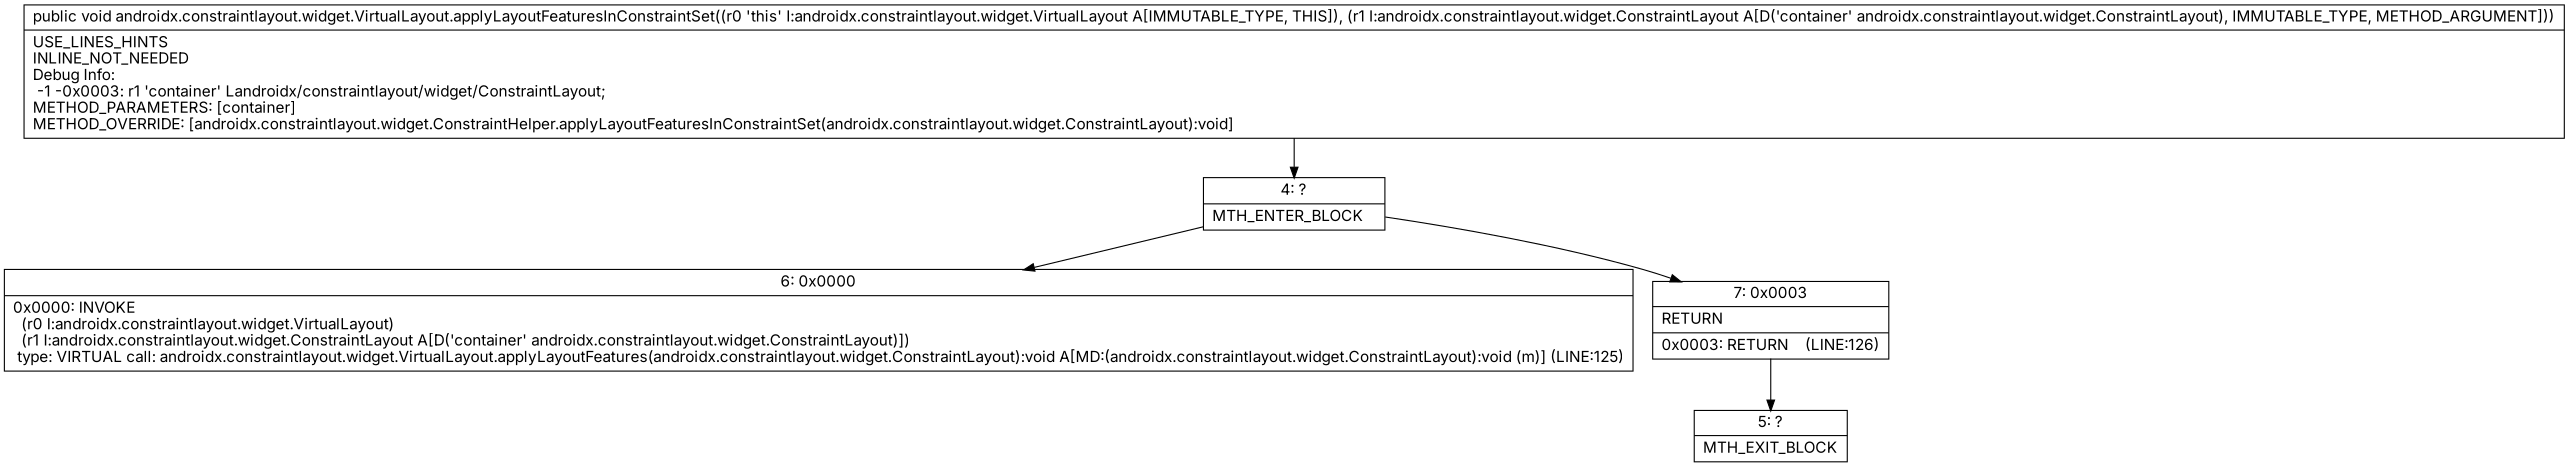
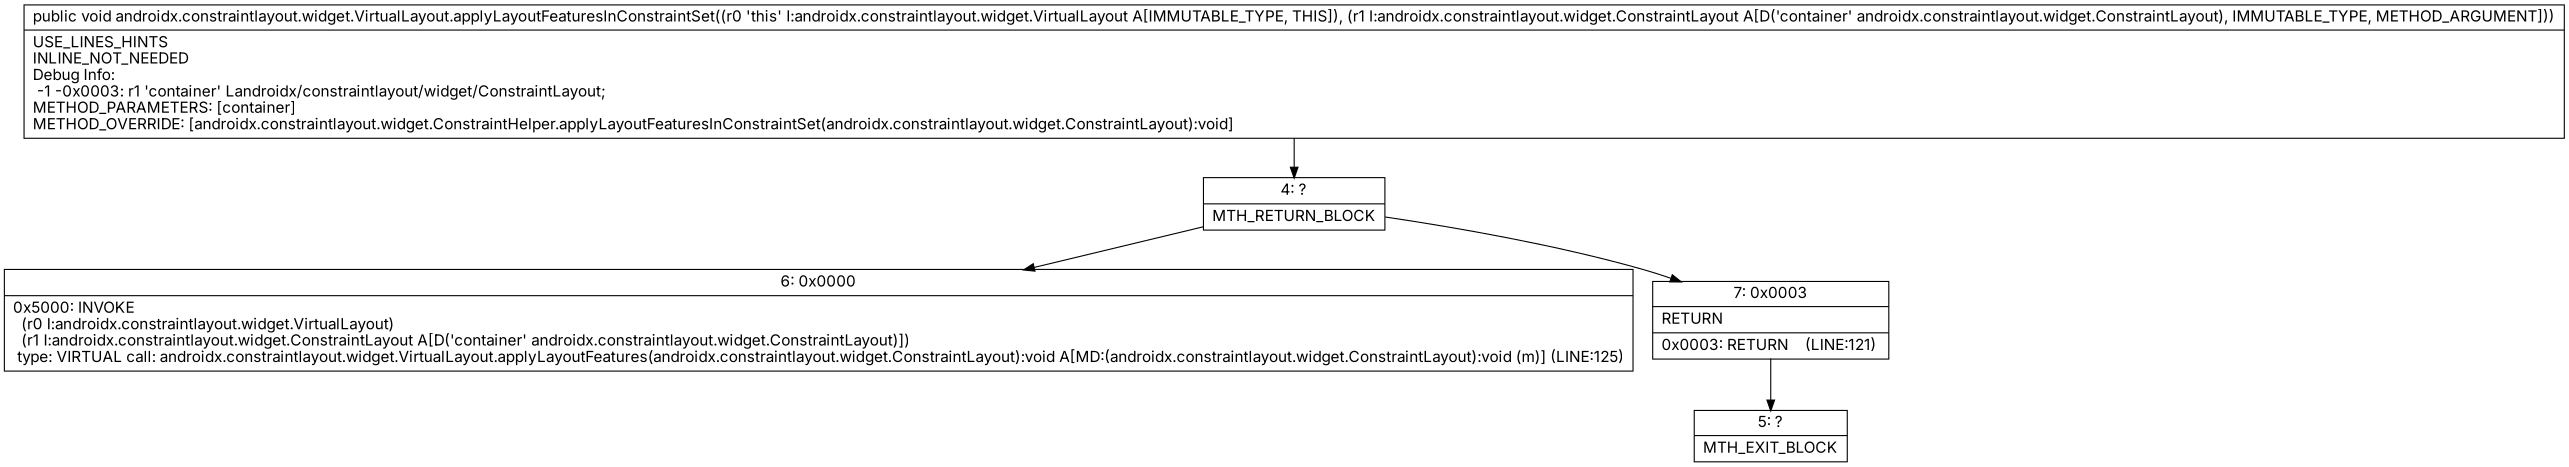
node "4: ?": text "MTH_ENTER_BLOCK" -> "MTH_RETURN_BLOCK"
node "6: 0x0000": text "0x0000: INVOKE" -> "0x5000: INVOKE"
node "7: 0x0003": text "0x0003: RETURN    (LINE:126)" -> "0x0003: RETURN    (LINE:121)"
